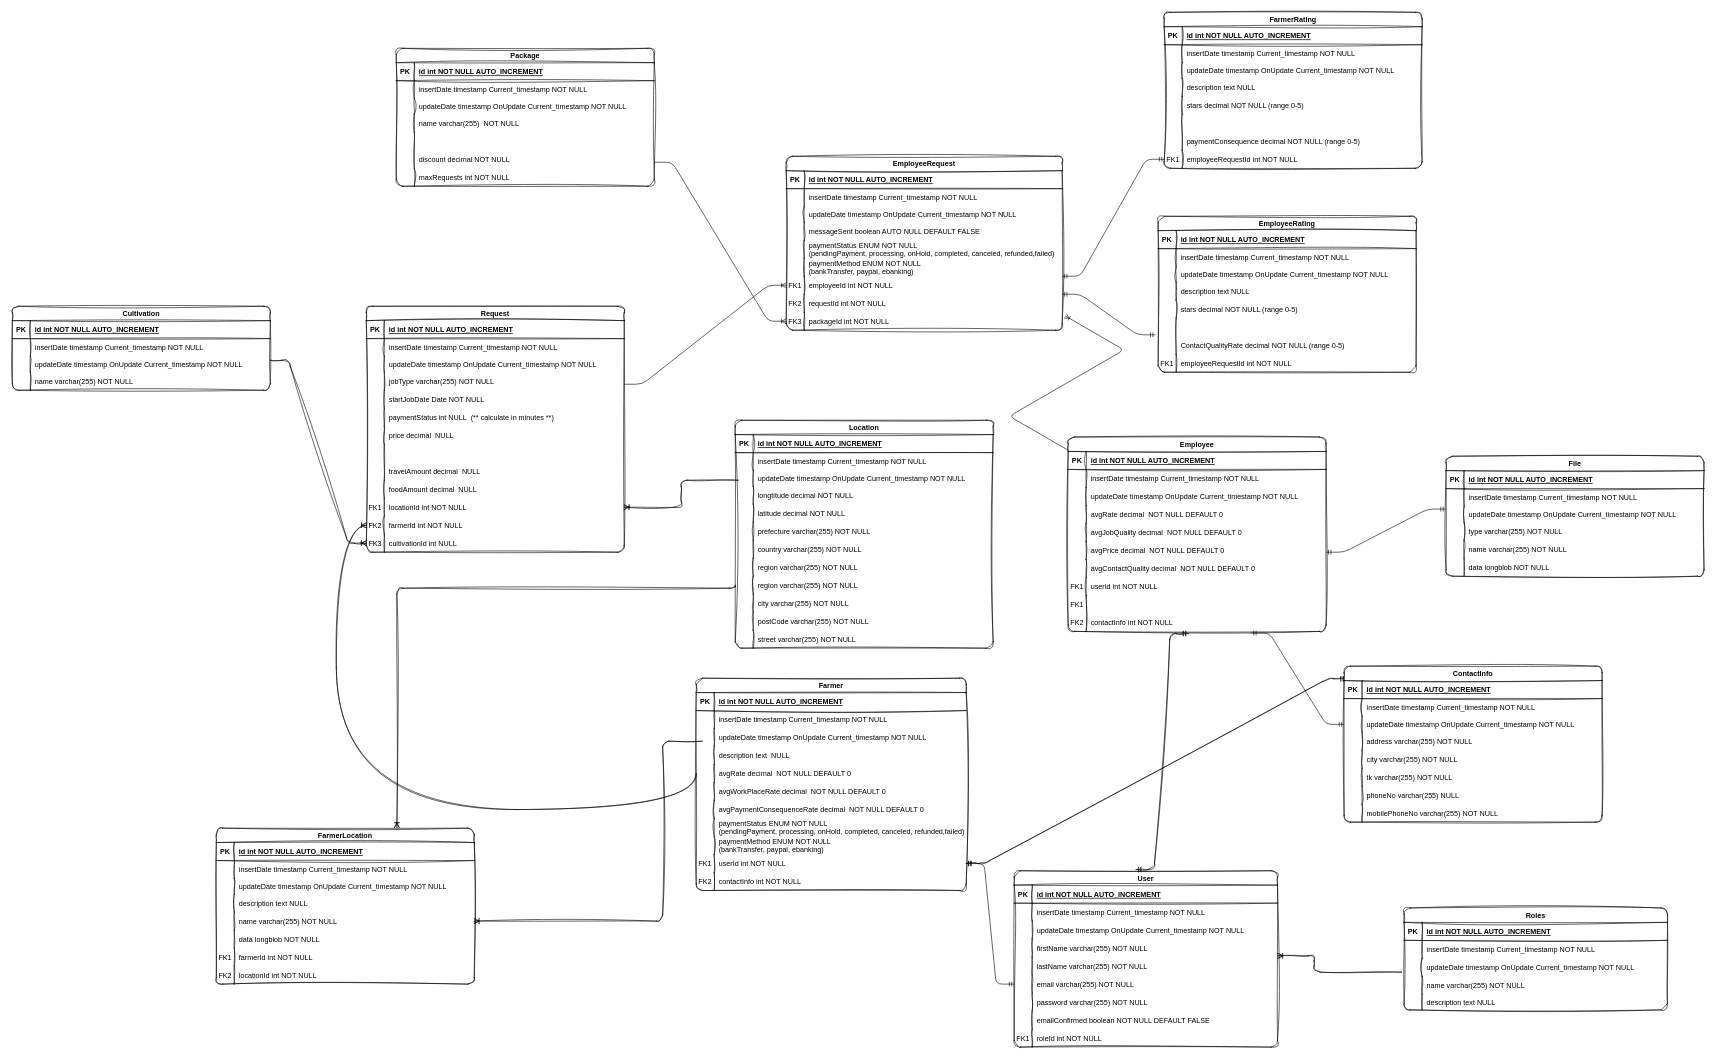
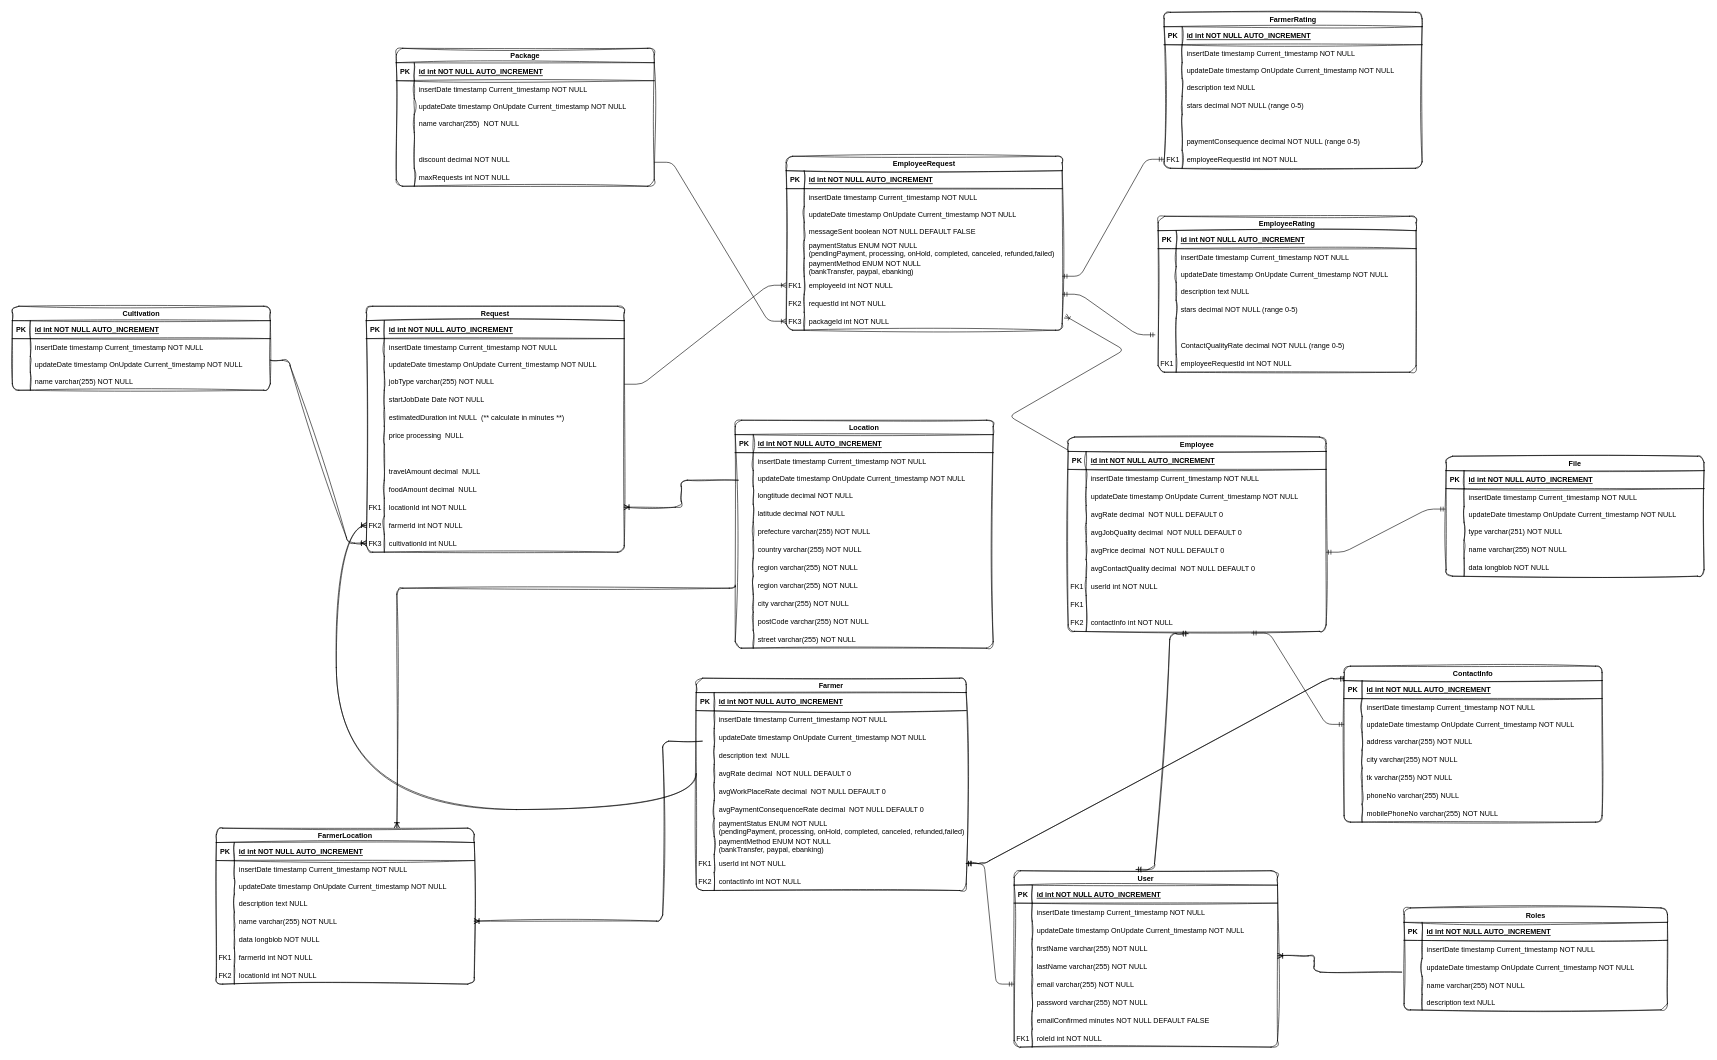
node "messageSent boolean AUTO NULL DEFAULT FALSE": label "messageSent boolean AUTO NULL DEFAULT FALSE" -> "messageSent boolean NOT NULL DEFAULT FALSE"
node "paymentStatus int NULL (** calculate in minutes **)": label "paymentStatus int NULL (** calculate in minutes **)" -> "estimatedDuration int NULL (** calculate in minutes **)"
node "price decimal NULL": label "price decimal NULL" -> "price processing NULL"
node "type varchar(255) NOT NULL": label "type varchar(255) NOT NULL" -> "type varchar(251) NOT NULL"
node "emailConfirmed boolean NOT NULL DEFAULT FALSE": label "emailConfirmed boolean NOT NULL DEFAULT FALSE" -> "emailConfirmed minutes NOT NULL DEFAULT FALSE"
